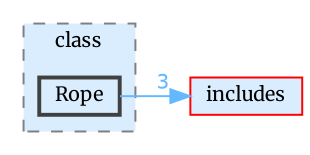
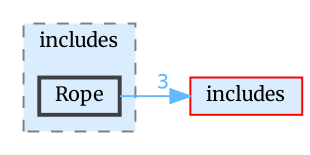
cluster "class": label "class" -> "includes"
